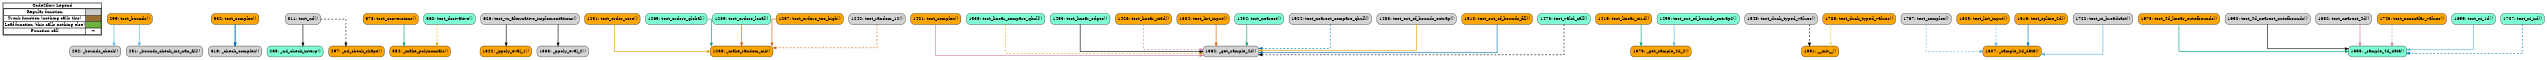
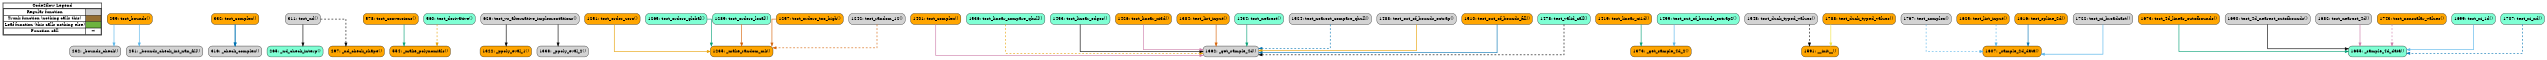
edge "1426: test_linear_xi3d()" -> "1362: _get_sample_4d()": style dashed -> bold
